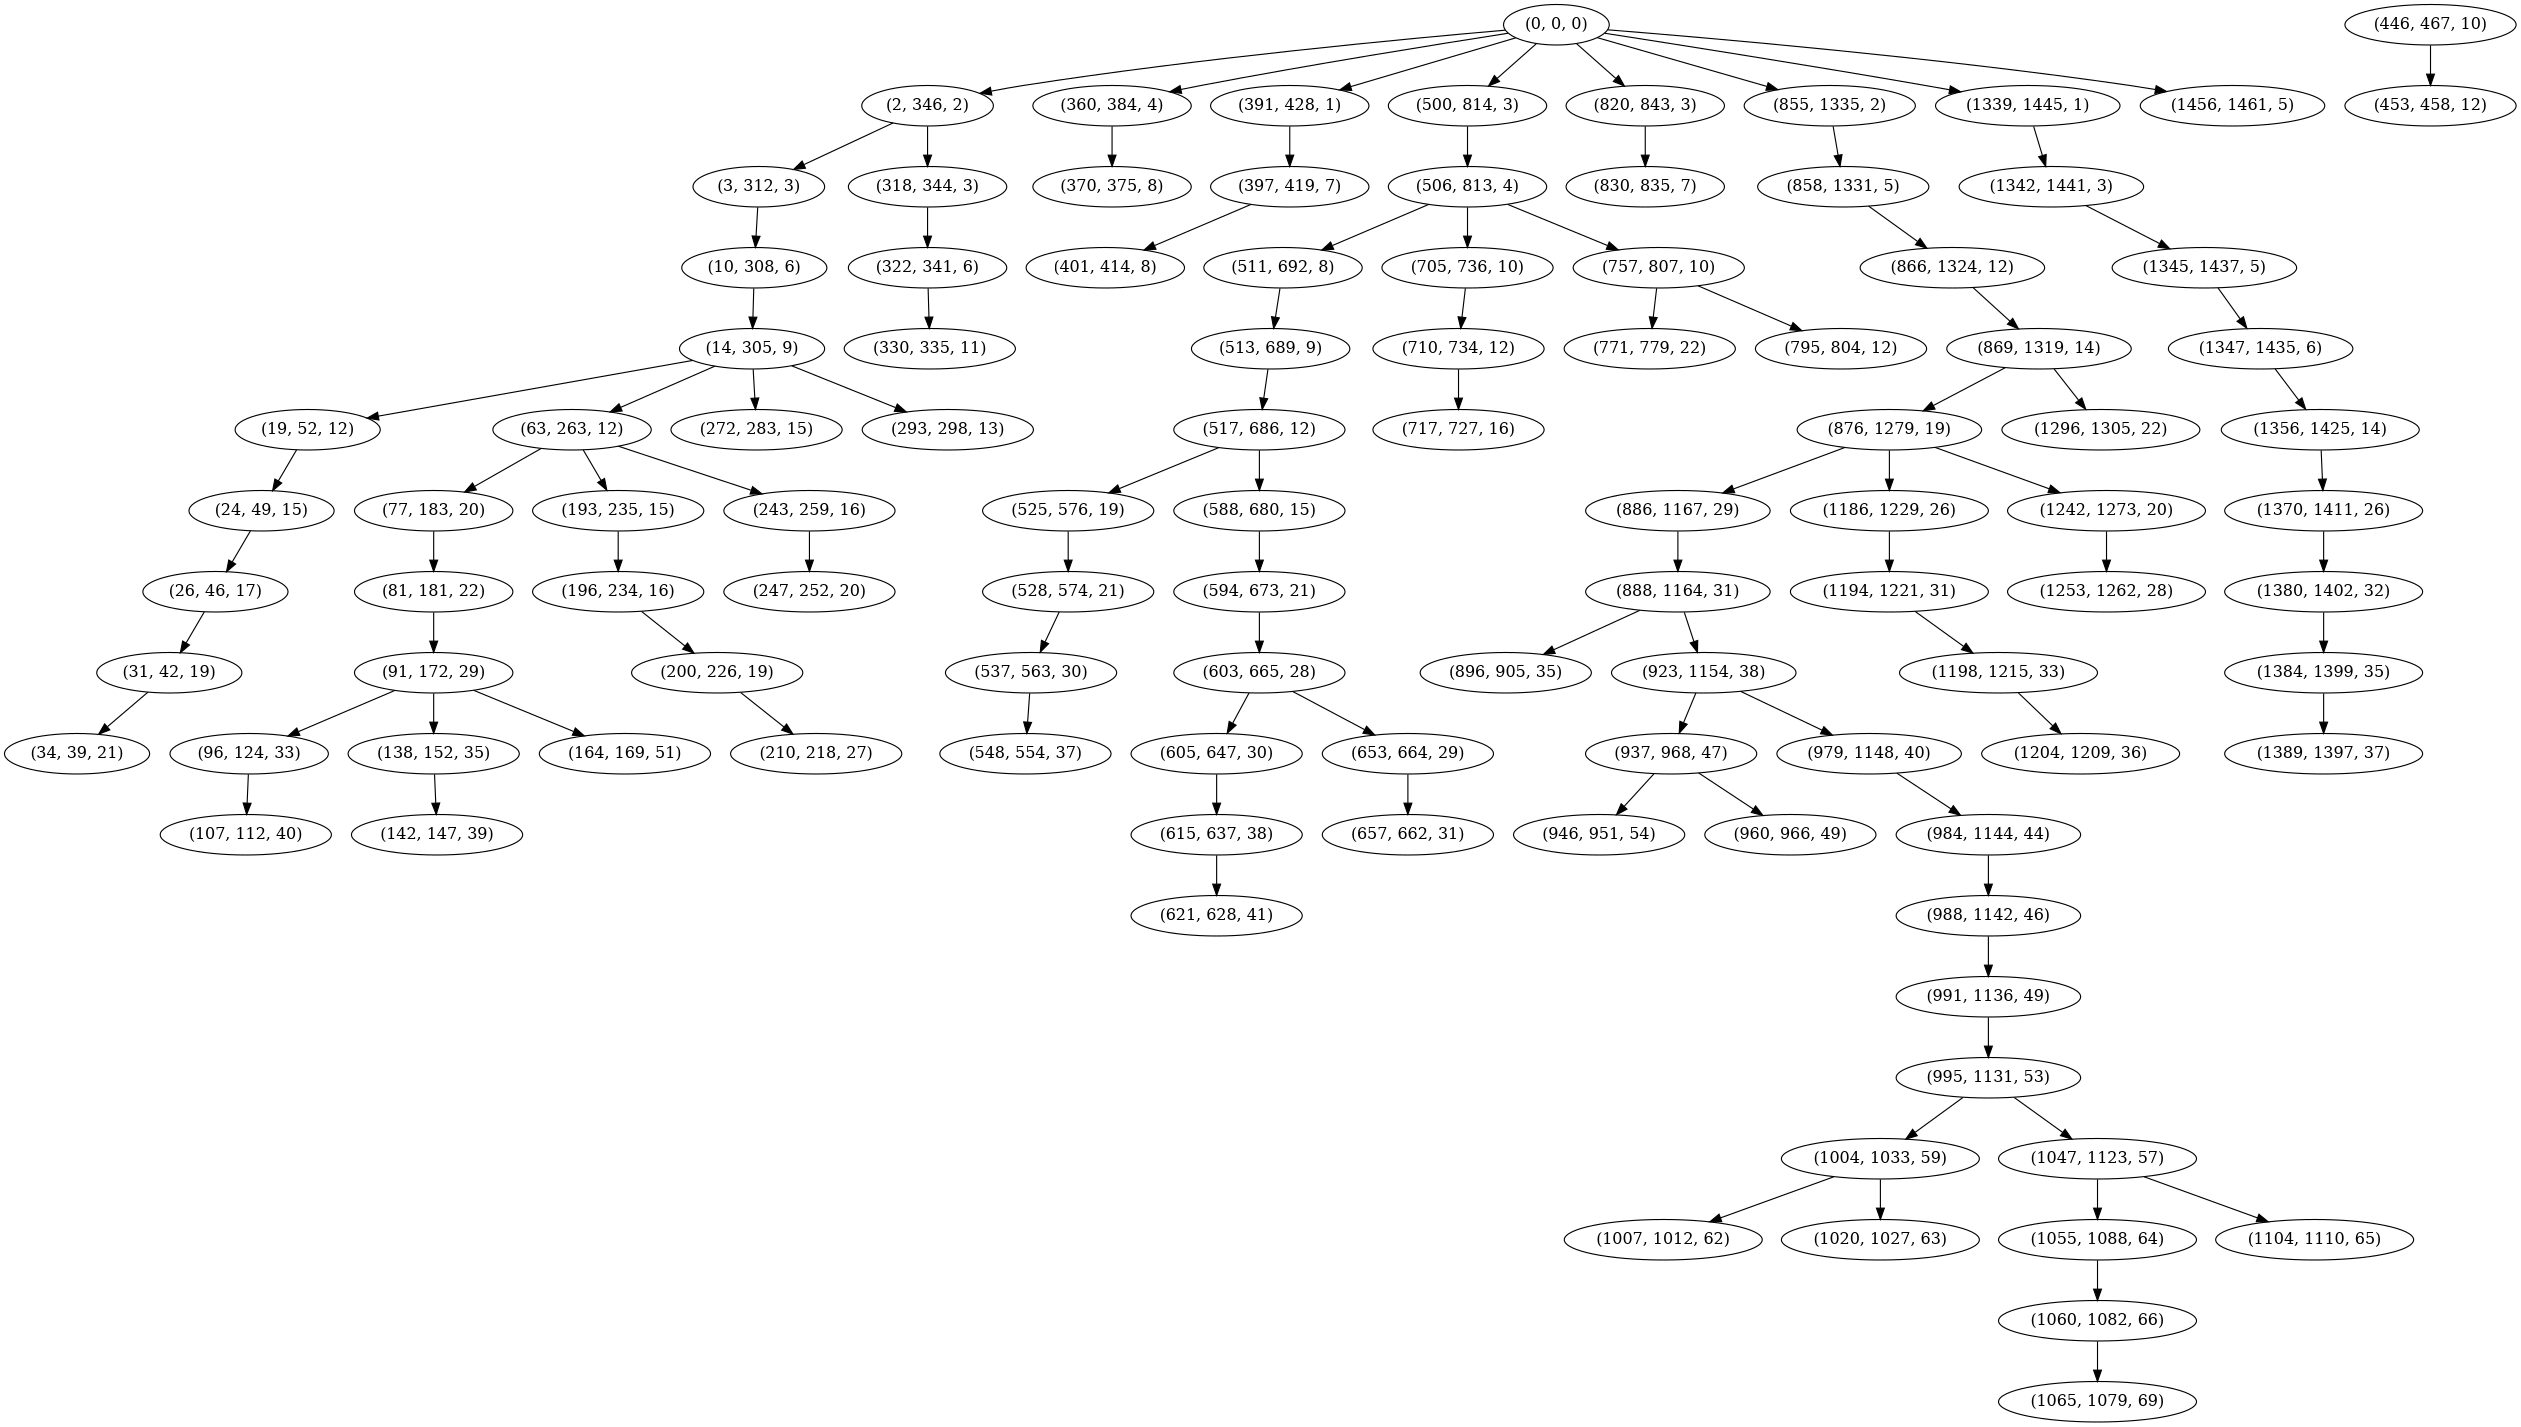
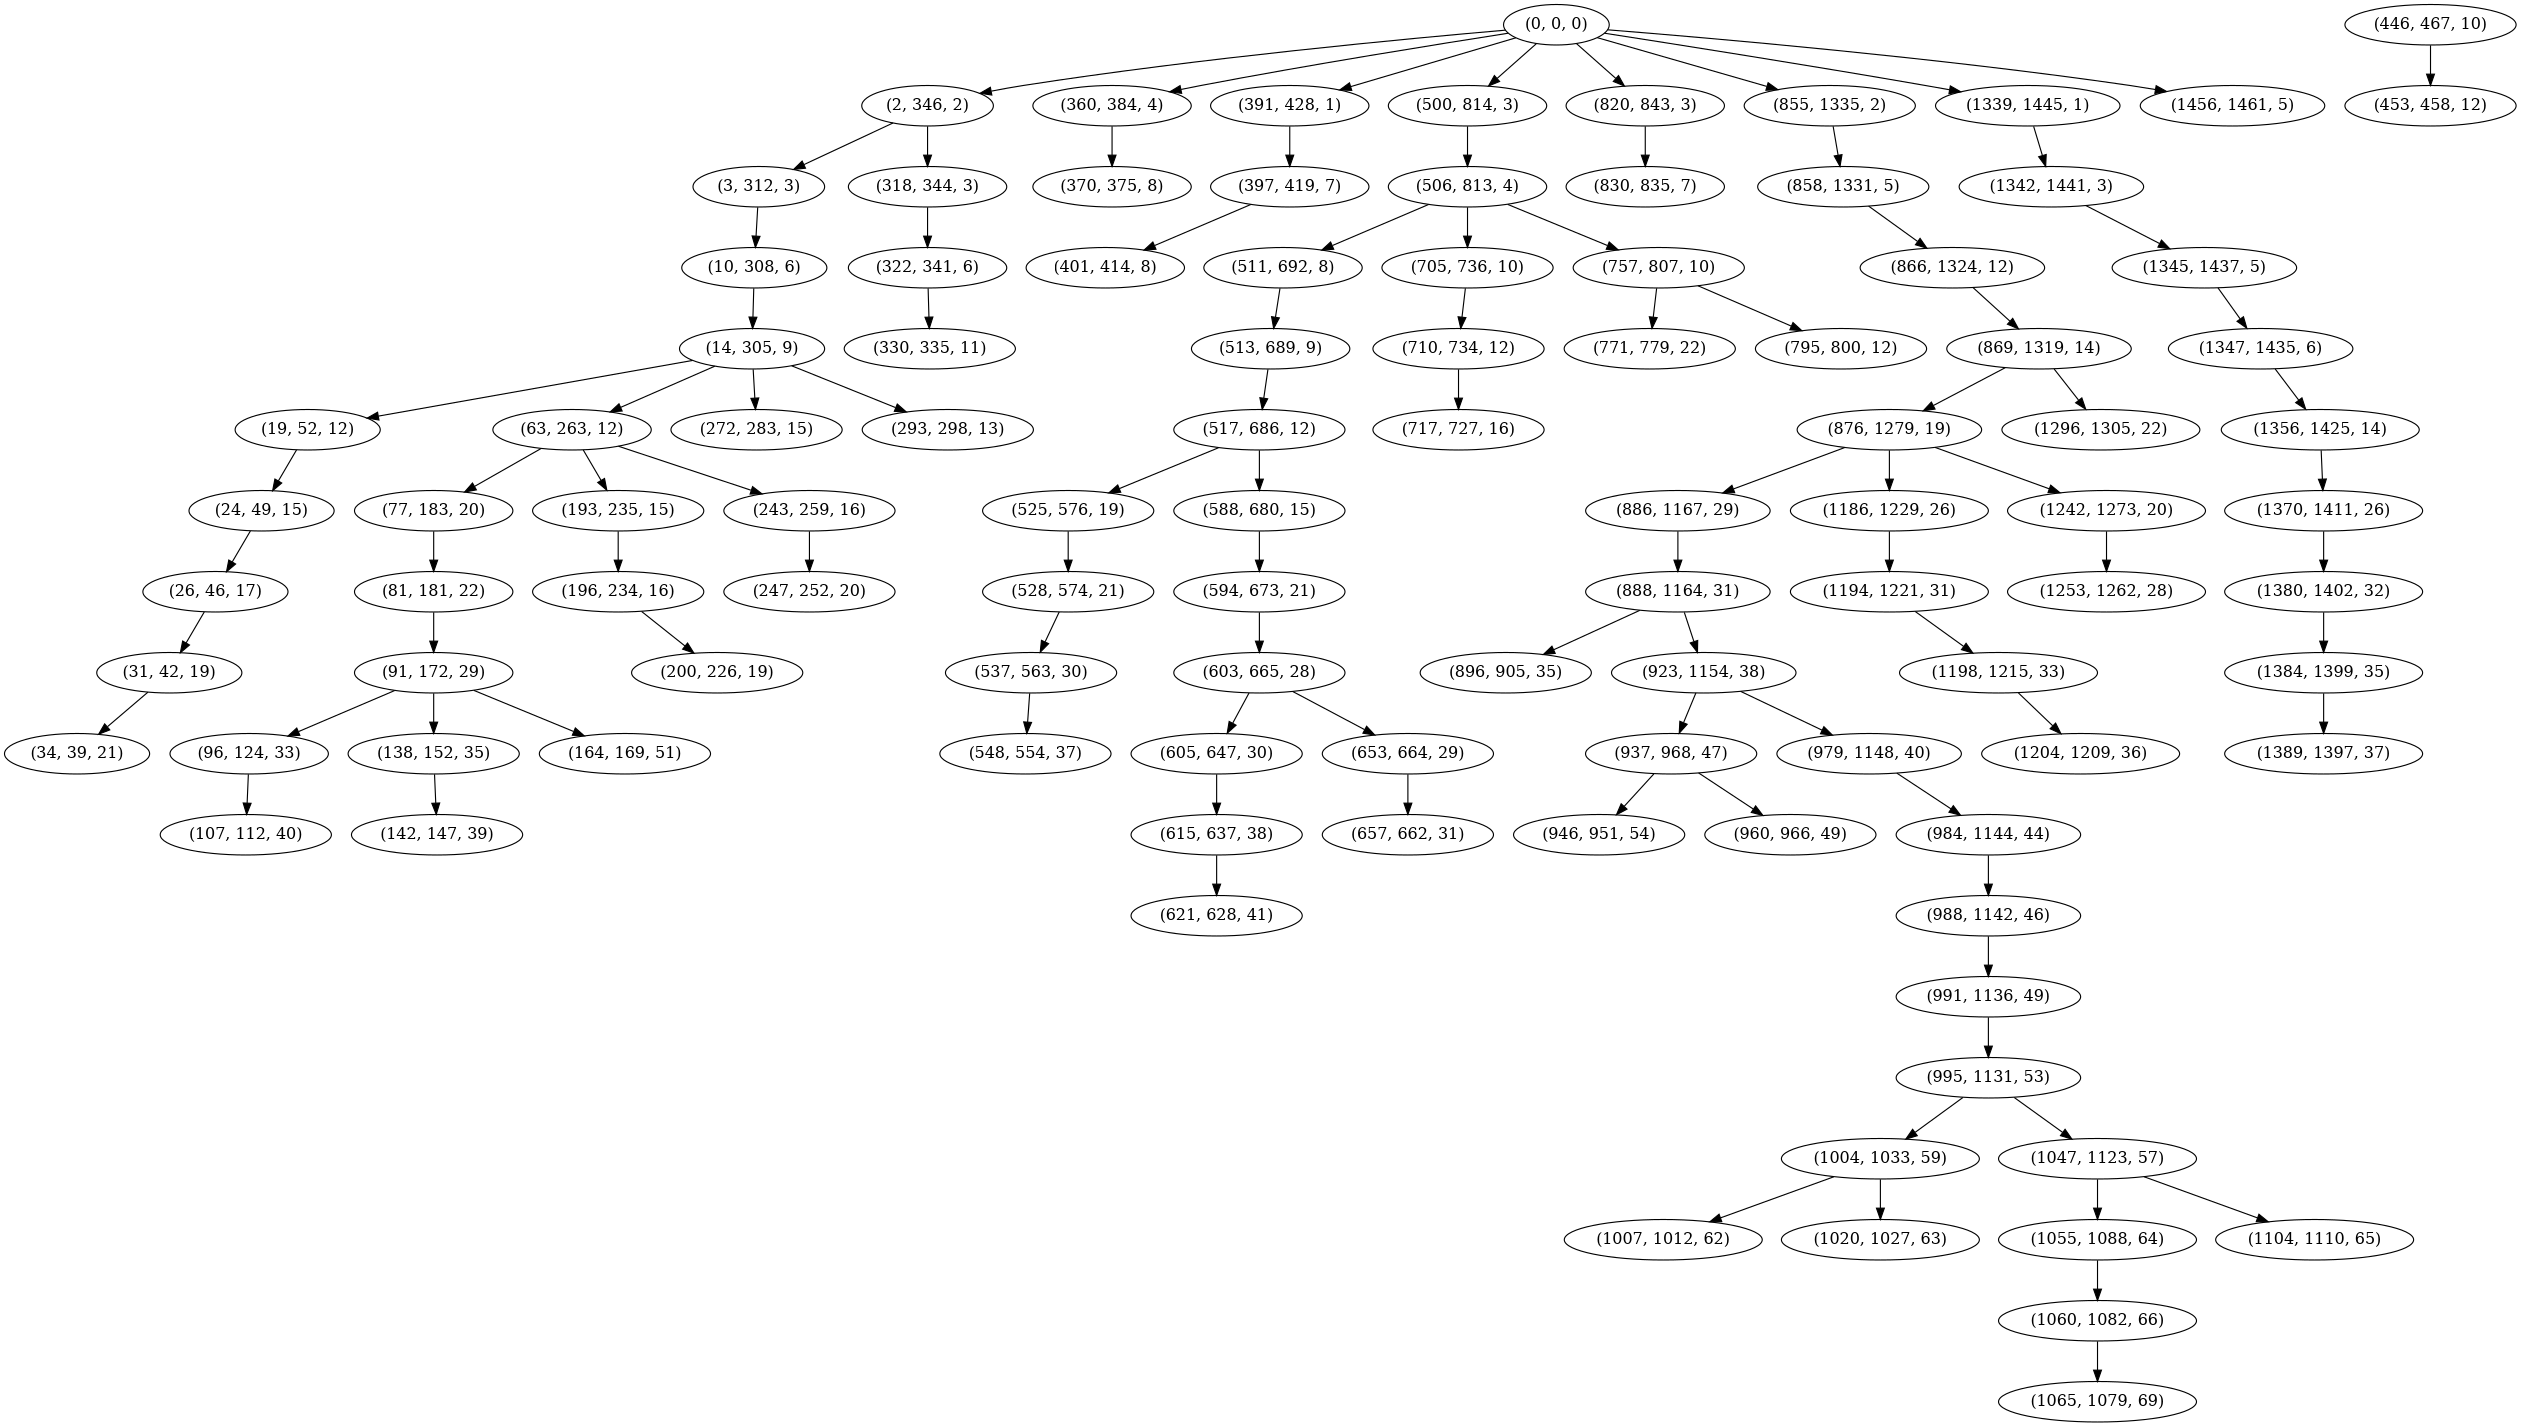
node "(795, 804, 12)": label "(795, 804, 12)" -> "(795, 800, 12)"
node "(210, 218, 27)": removed
